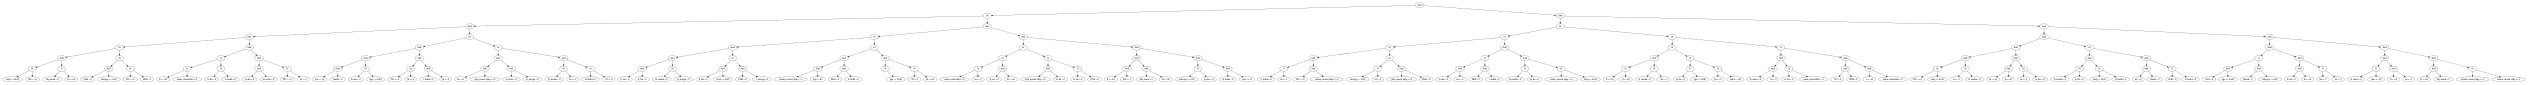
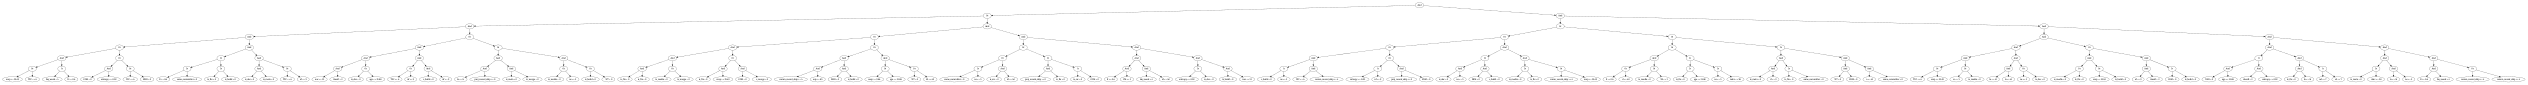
node "sexp >= 9.86": added
